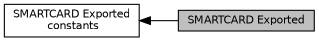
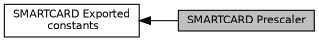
node "SMARTCARD Exported": label "SMARTCARD Exported" -> "SMARTCARD Prescaler"
